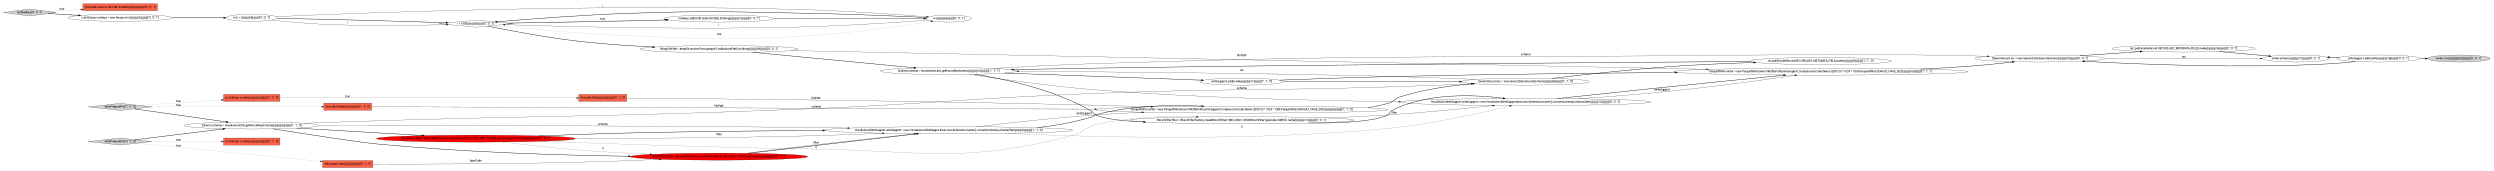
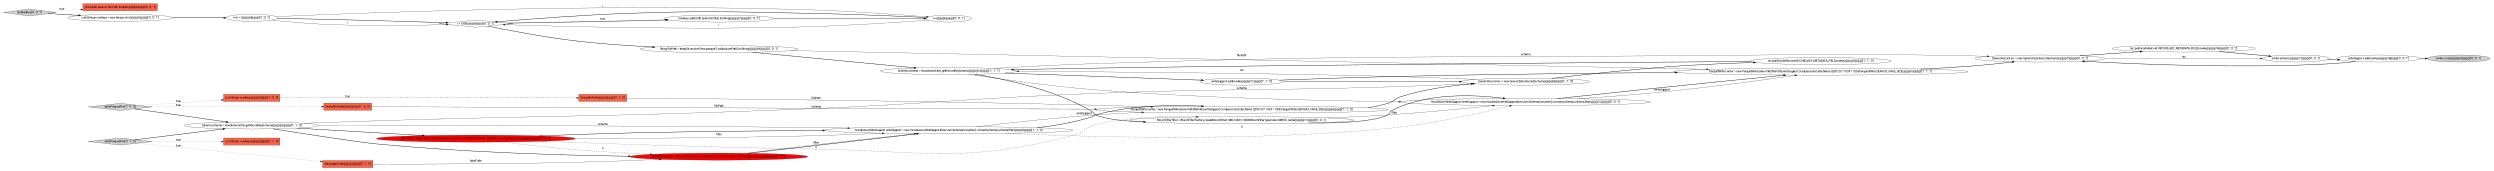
edge "i < 1000@@@5@@@['0', '0', '1']" -> "i++@@@6@@@['0', '0', '1']": removed, label "true"
edge "writeSupport.add(rowKey)@@@18@@@['0', '0', '1']" -> "writer.write(rec)@@@17@@@['0', '0', '1']": reversed
